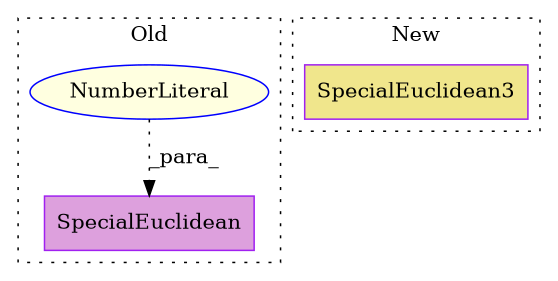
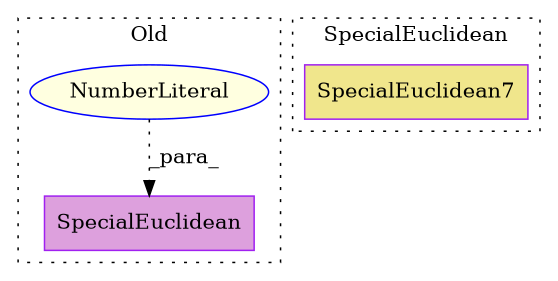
cluster "New": label "New" -> "SpecialEuclidean"
node "SpecialEuclidean3": label "SpecialEuclidean3" -> "SpecialEuclidean7"
